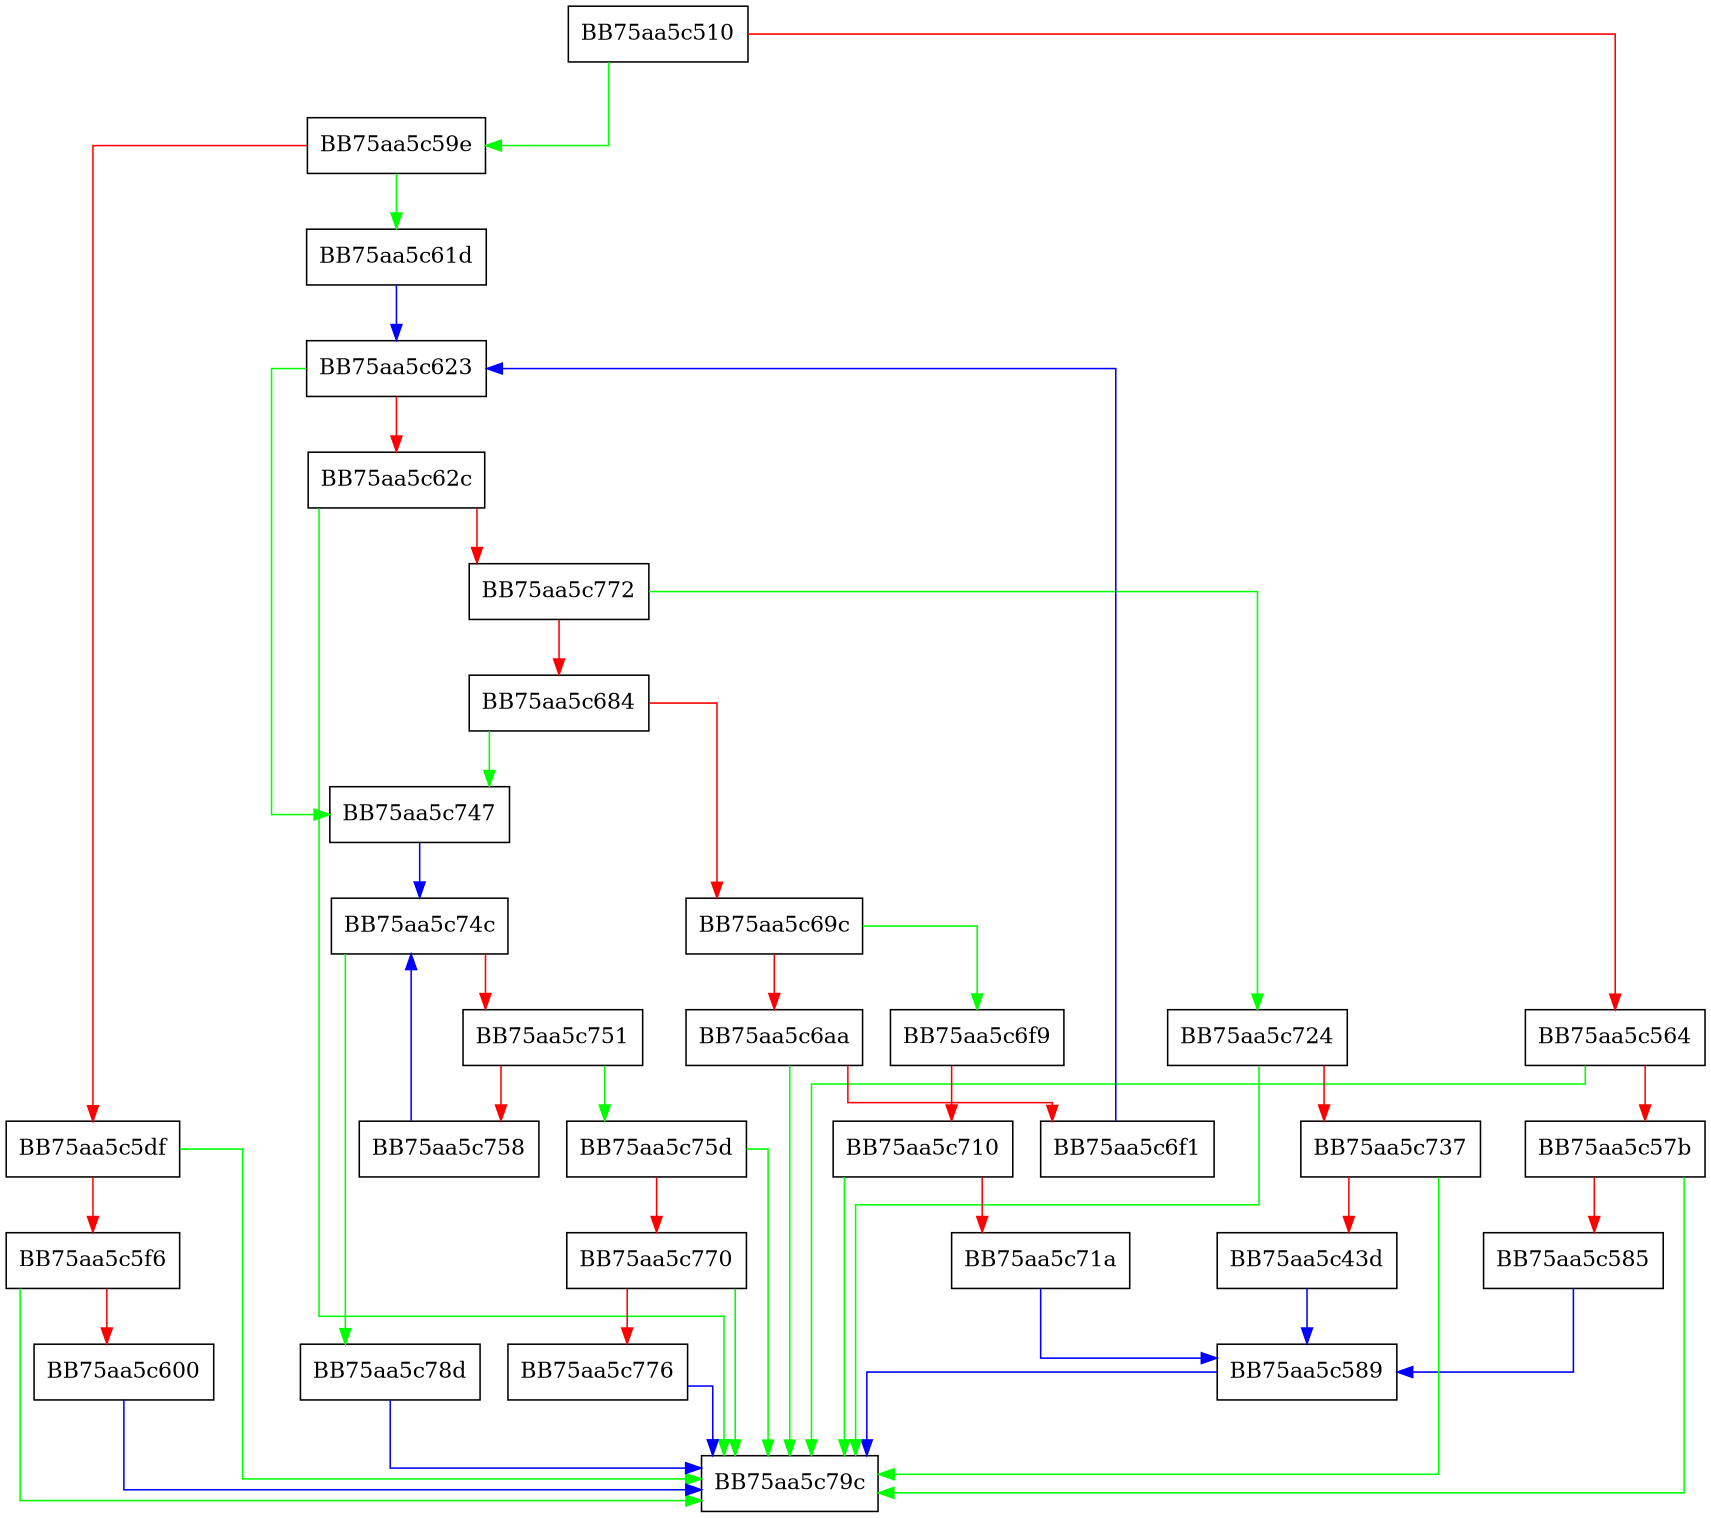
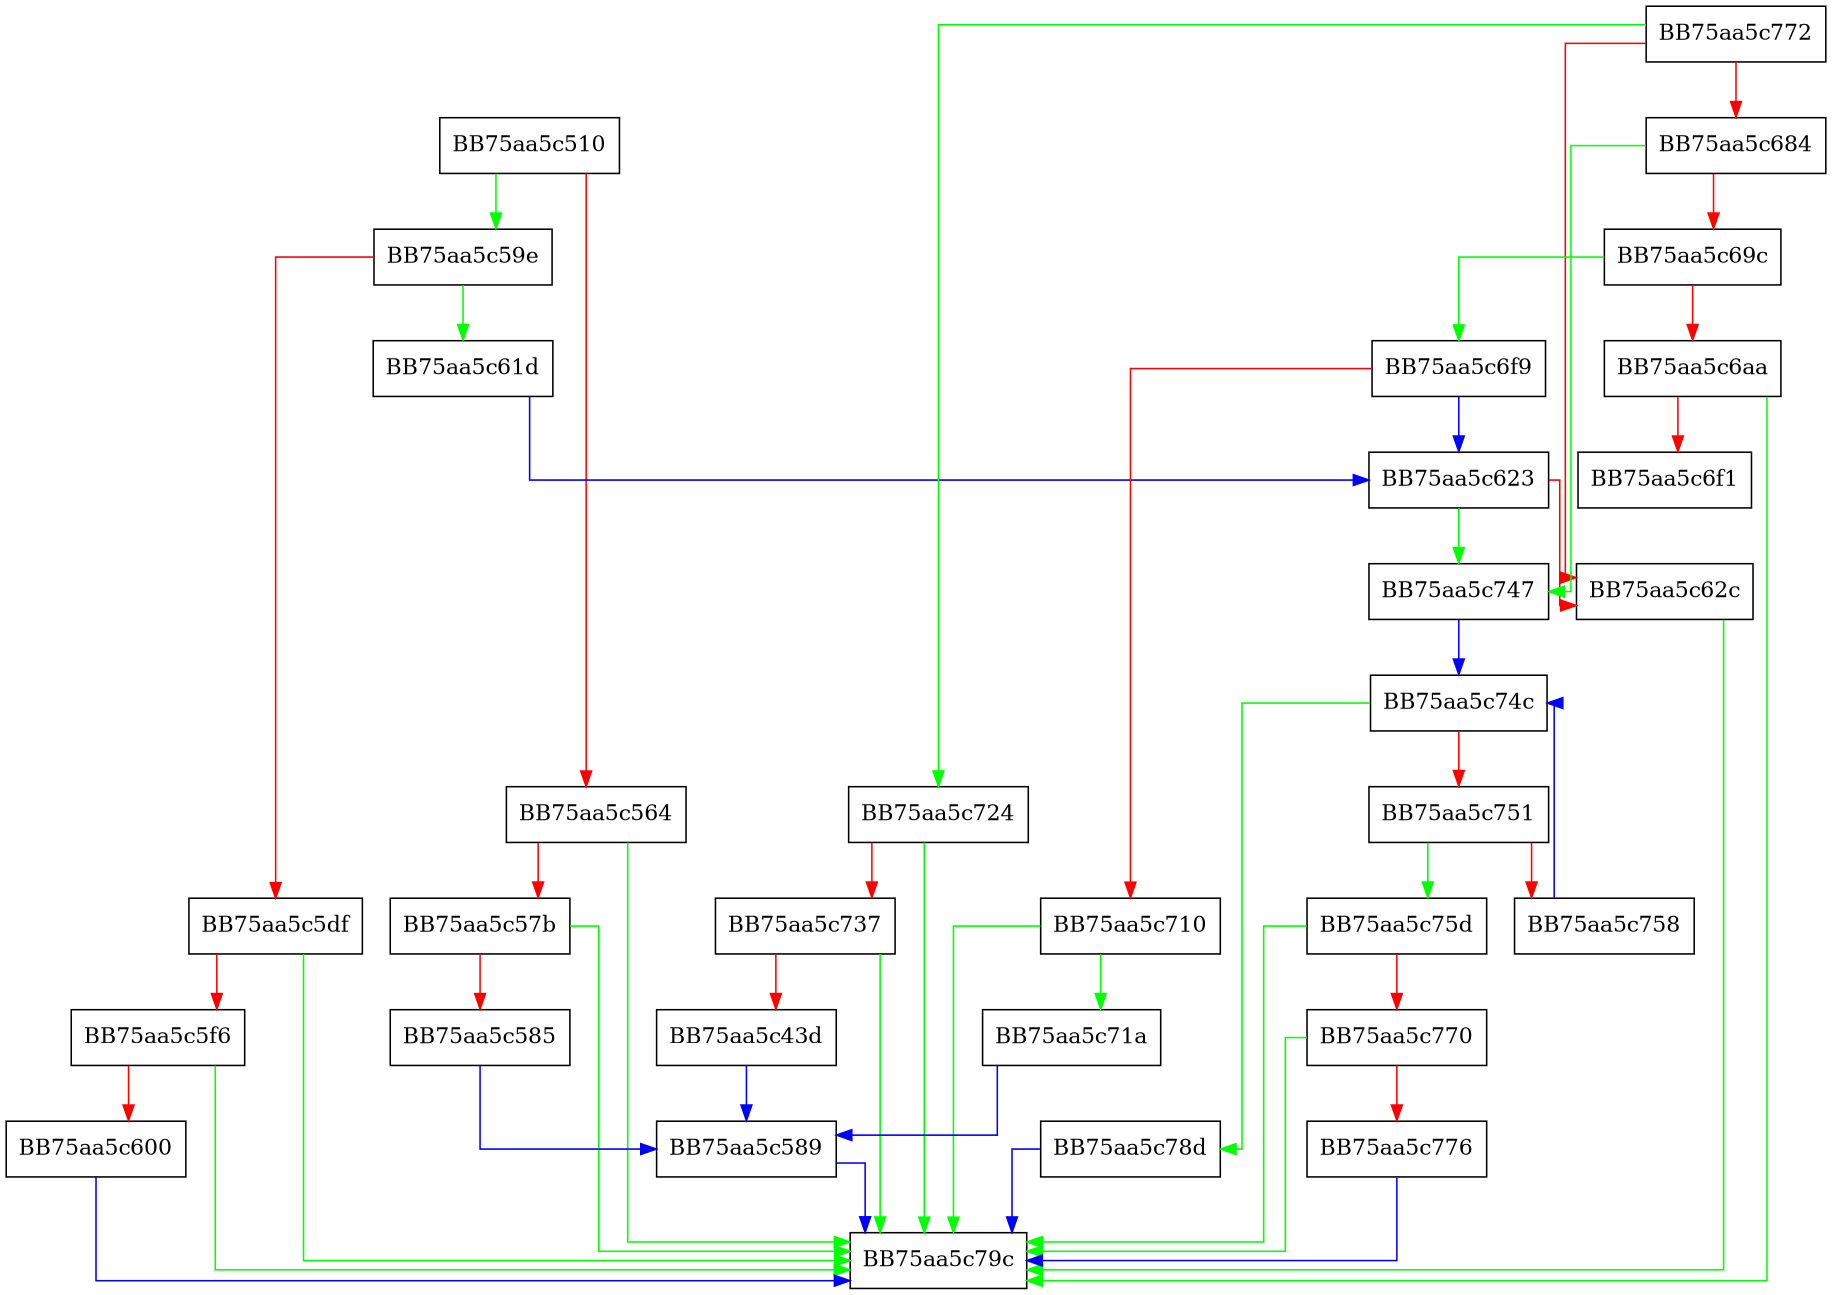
edge "BB75aa5c6f1" -> "BB75aa5c623": now "BB75aa5c6f9" -> "BB75aa5c623"
edge "BB75aa5c62c" -> "BB75aa5c772": reversed
edge "BB75aa5c710" -> "BB75aa5c71a": color red -> green
